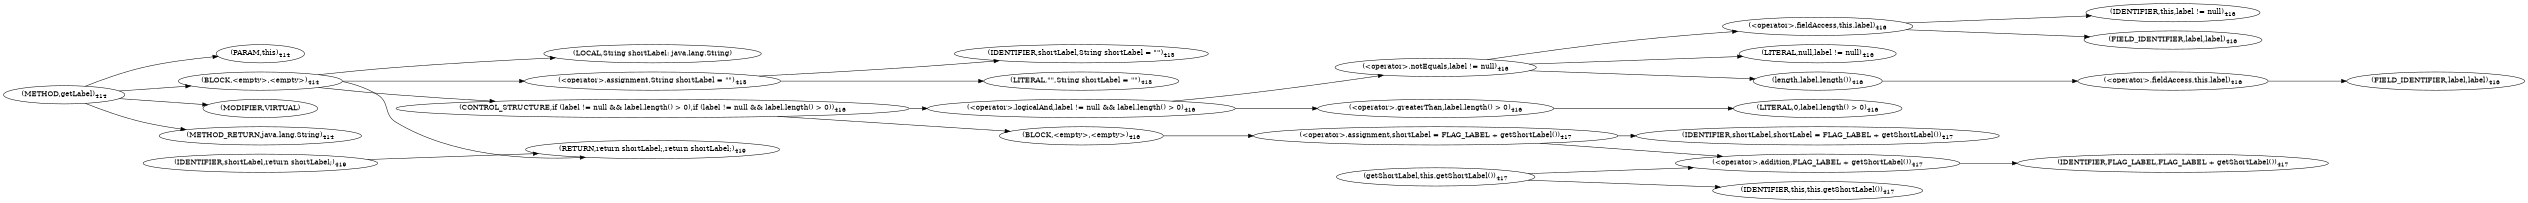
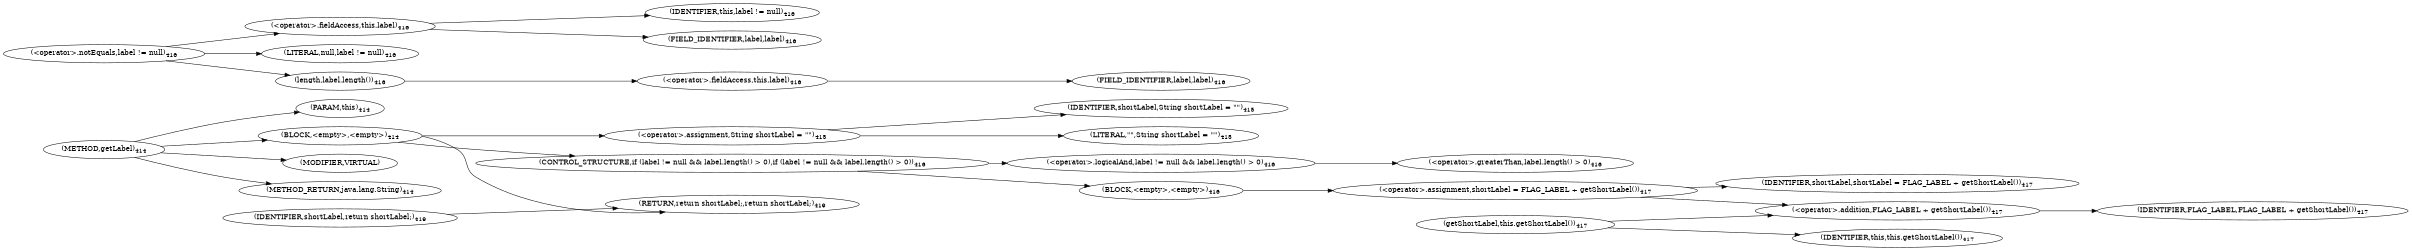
node "(LOCAL,String shortLabel: java.lang.String)": removed
edge "(<operator>.logicalAnd,label != null && label.length() > 0)" -> "(<operator>.notEquals,label != null)": removed
node "(LITERAL,0,label.length() > 0)": removed
